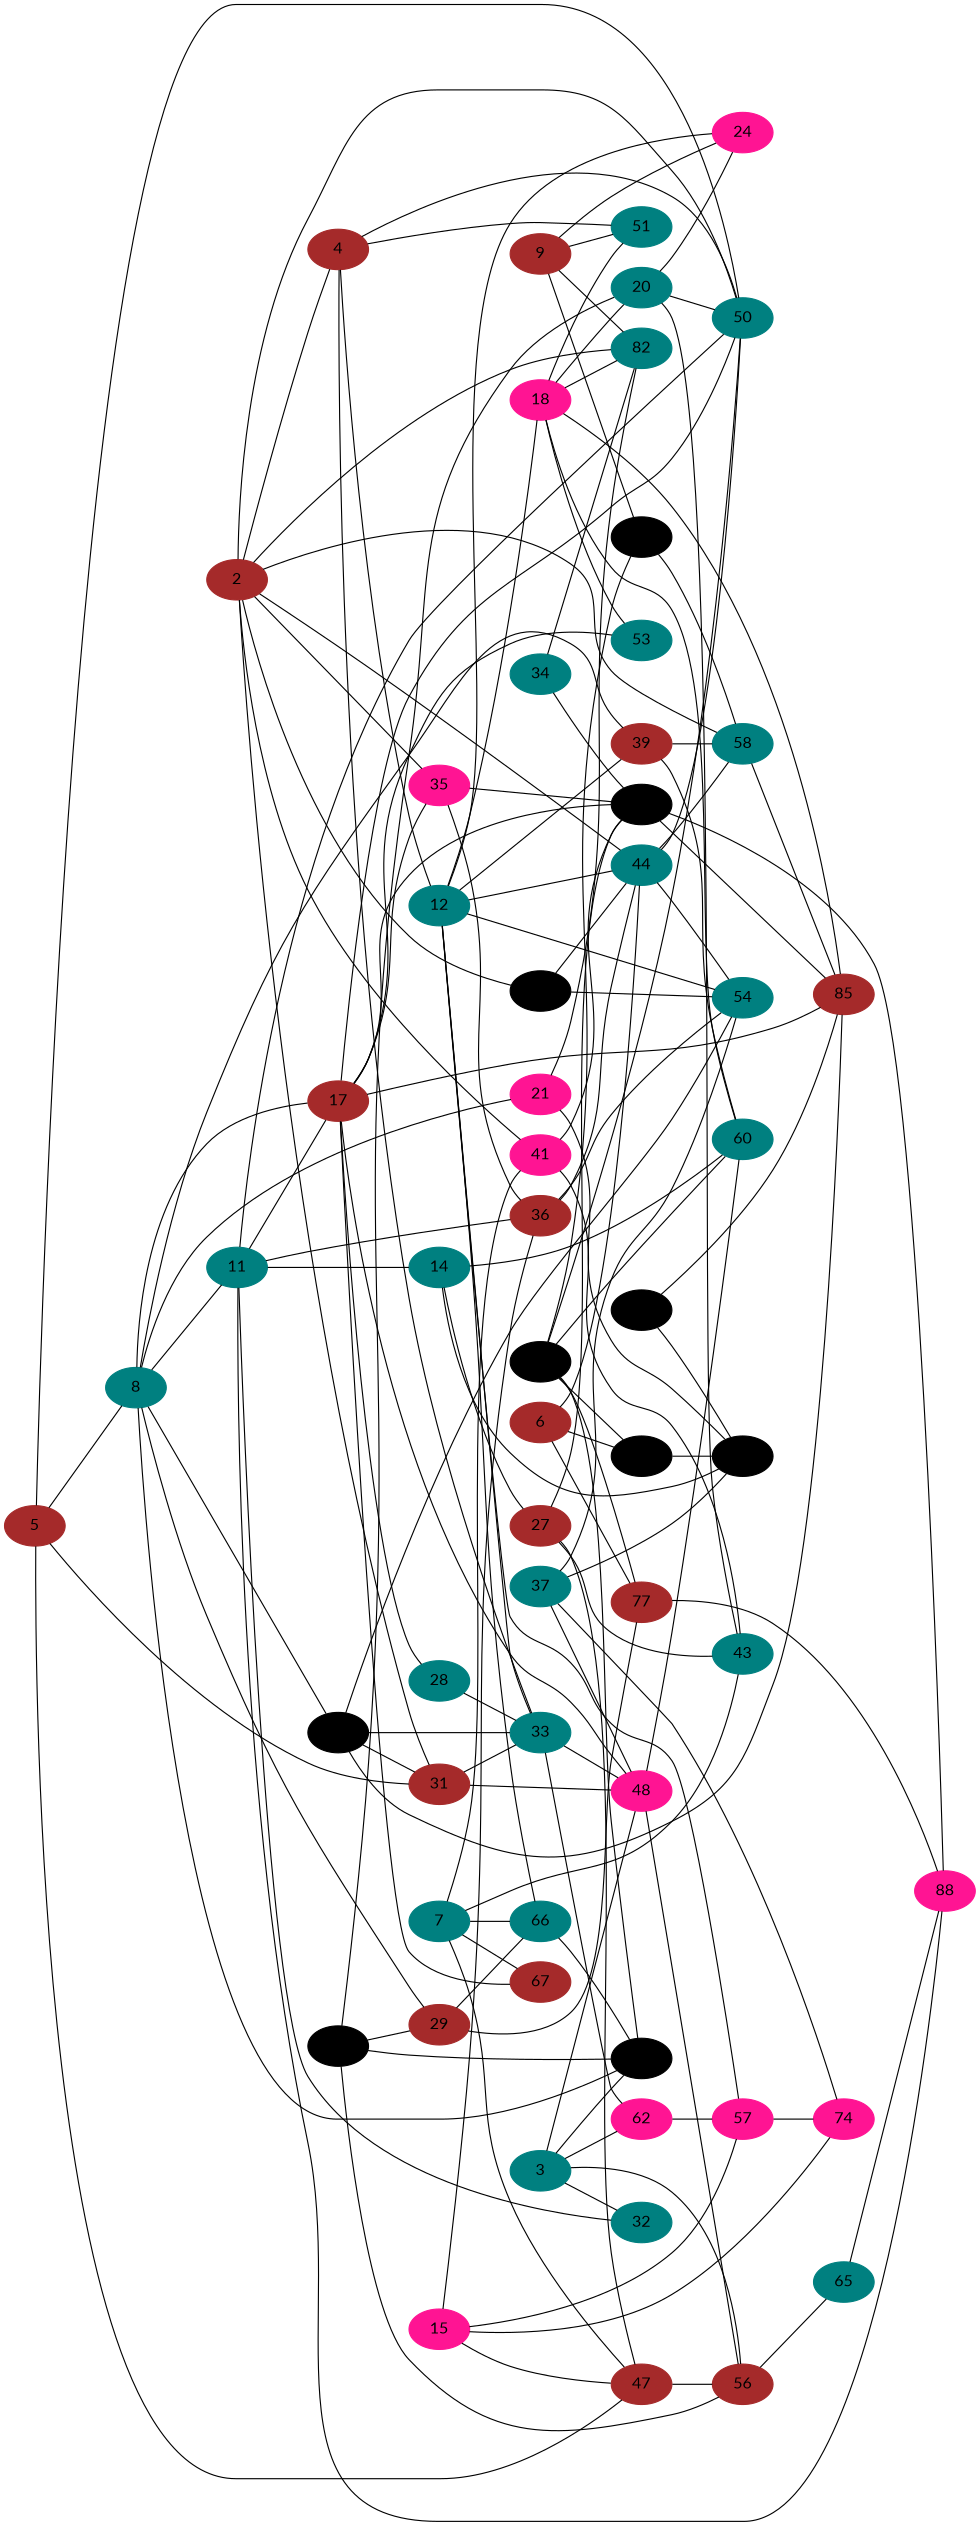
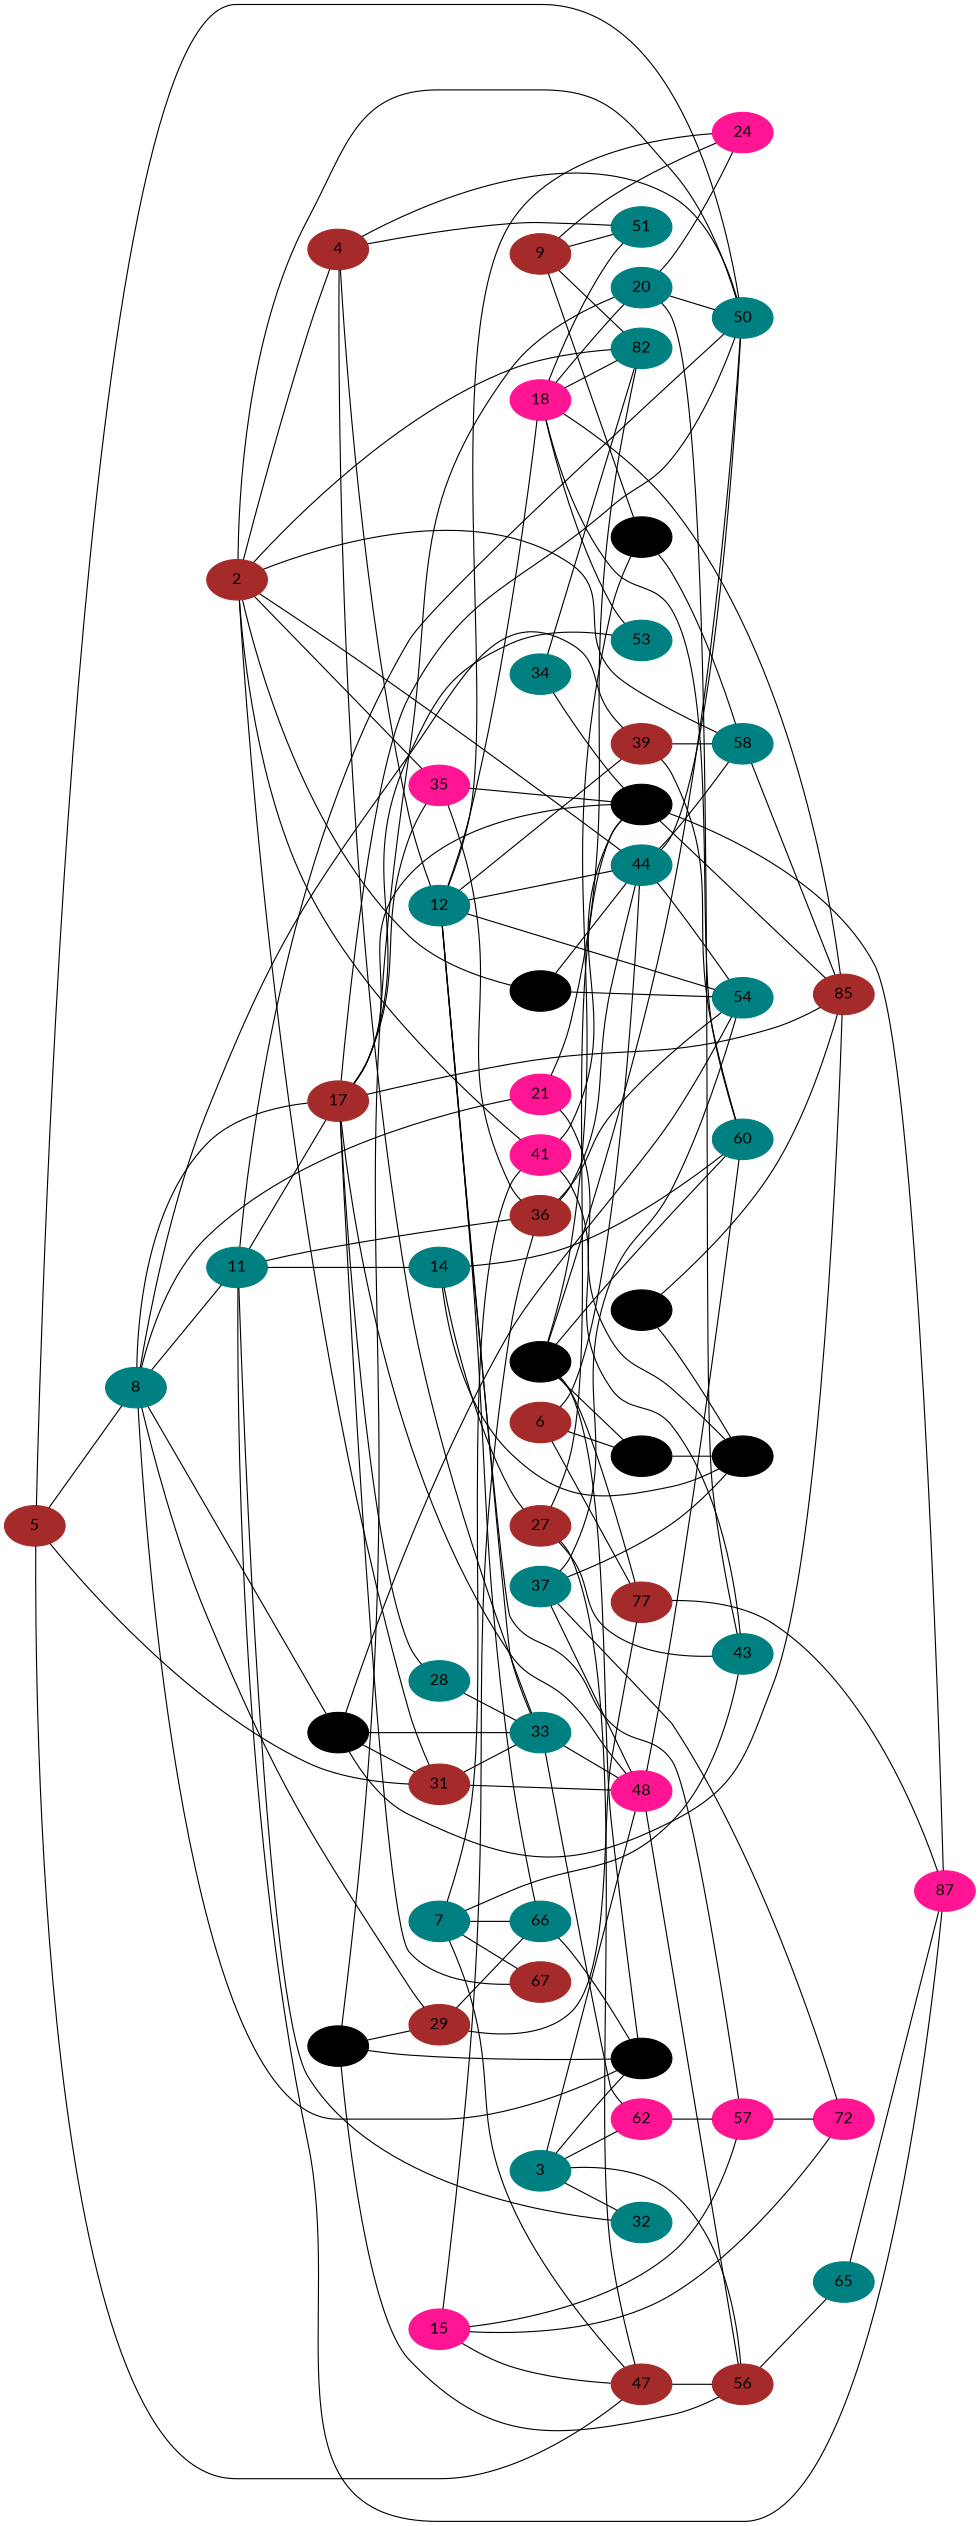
node "88": label "88" -> "87"
node "74": label "74" -> "72"
